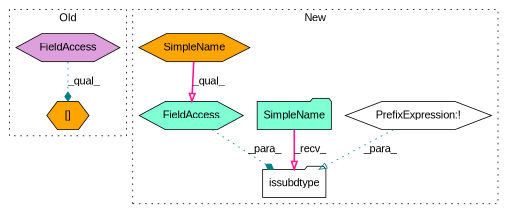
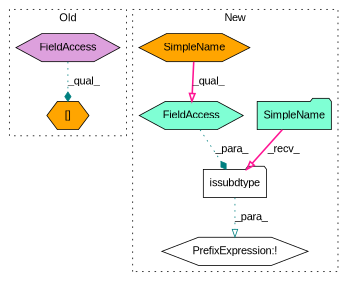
edge "PrefixExpression:!" -> "issubdtype": reversed
